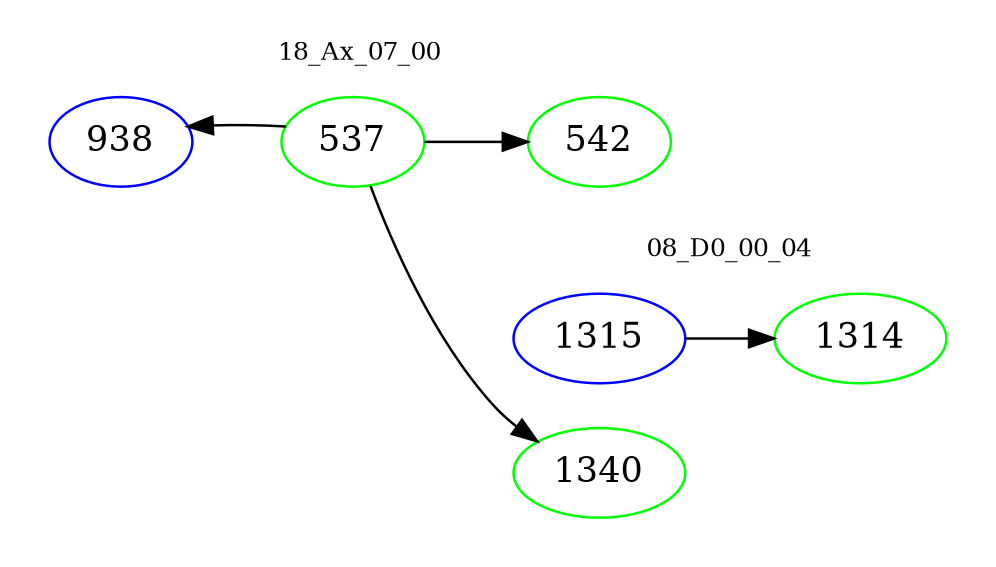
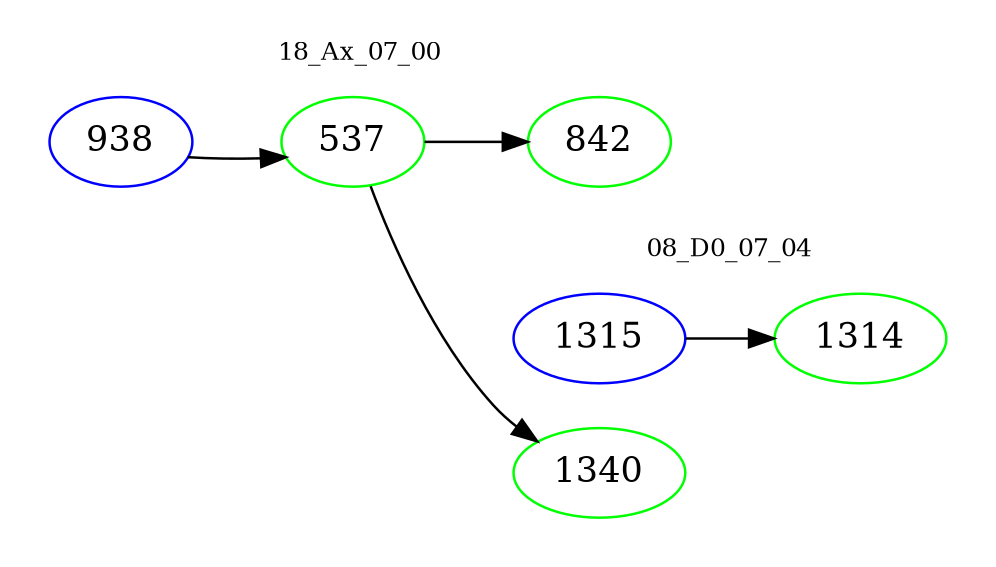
edge "537" -> "938": reversed
node "542": label "542" -> "842"
cluster "08_D0_00_04": label "08_D0_00_04" -> "08_D0_07_04"
